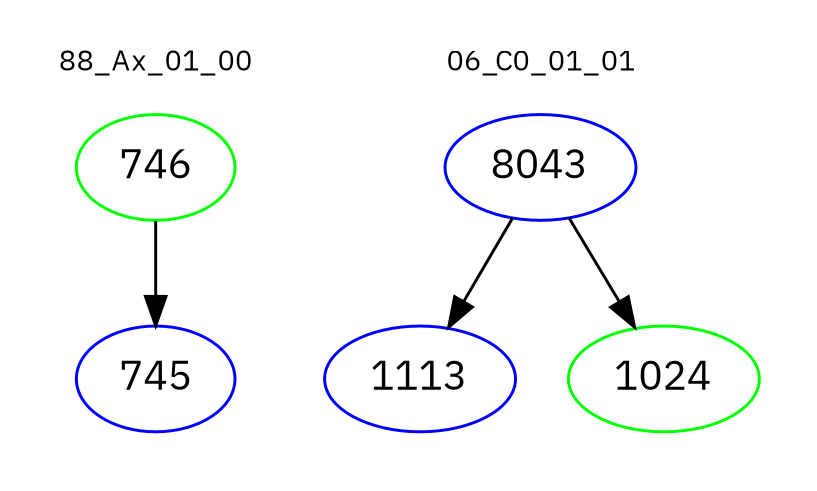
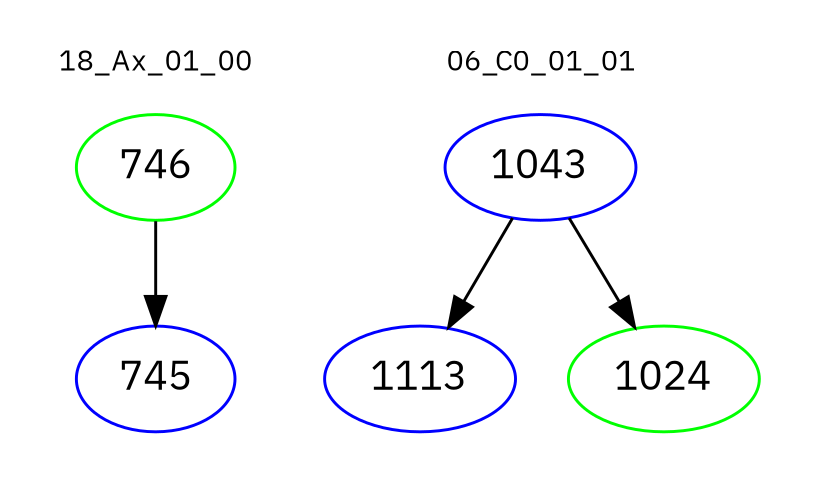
cluster "88_Ax_01_00": label "88_Ax_01_00" -> "18_Ax_01_00"
node "8043": label "8043" -> "1043"
